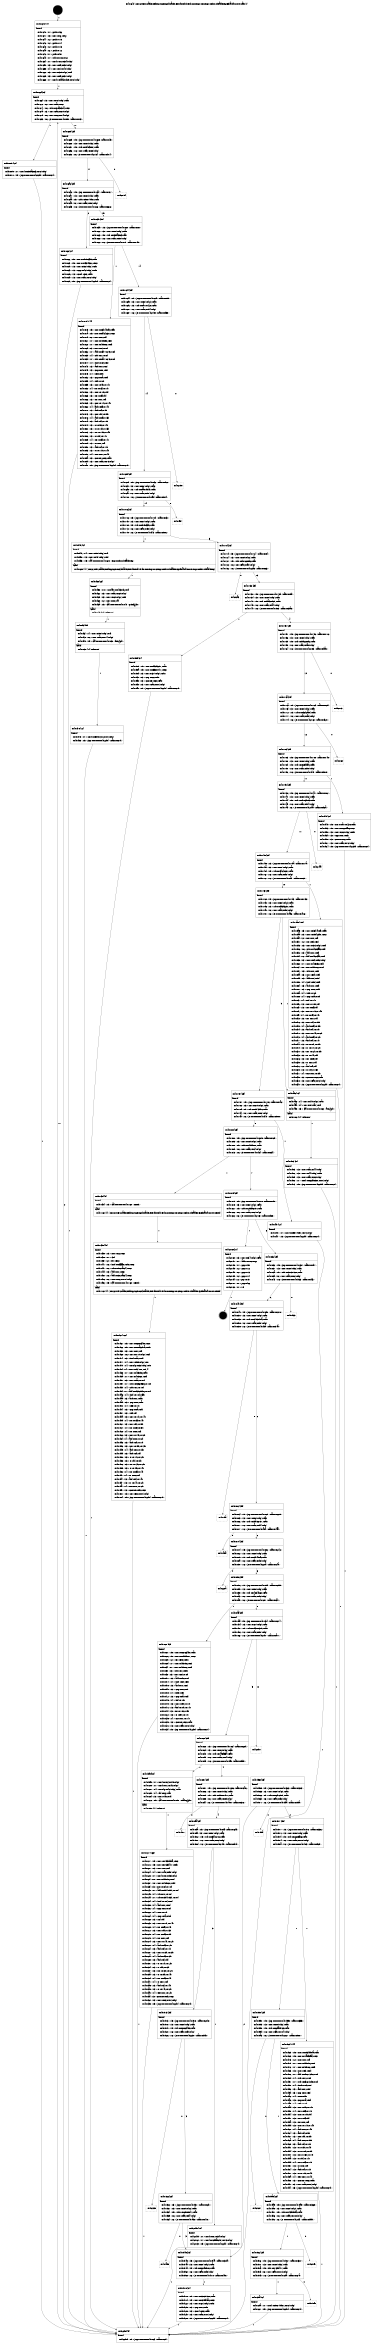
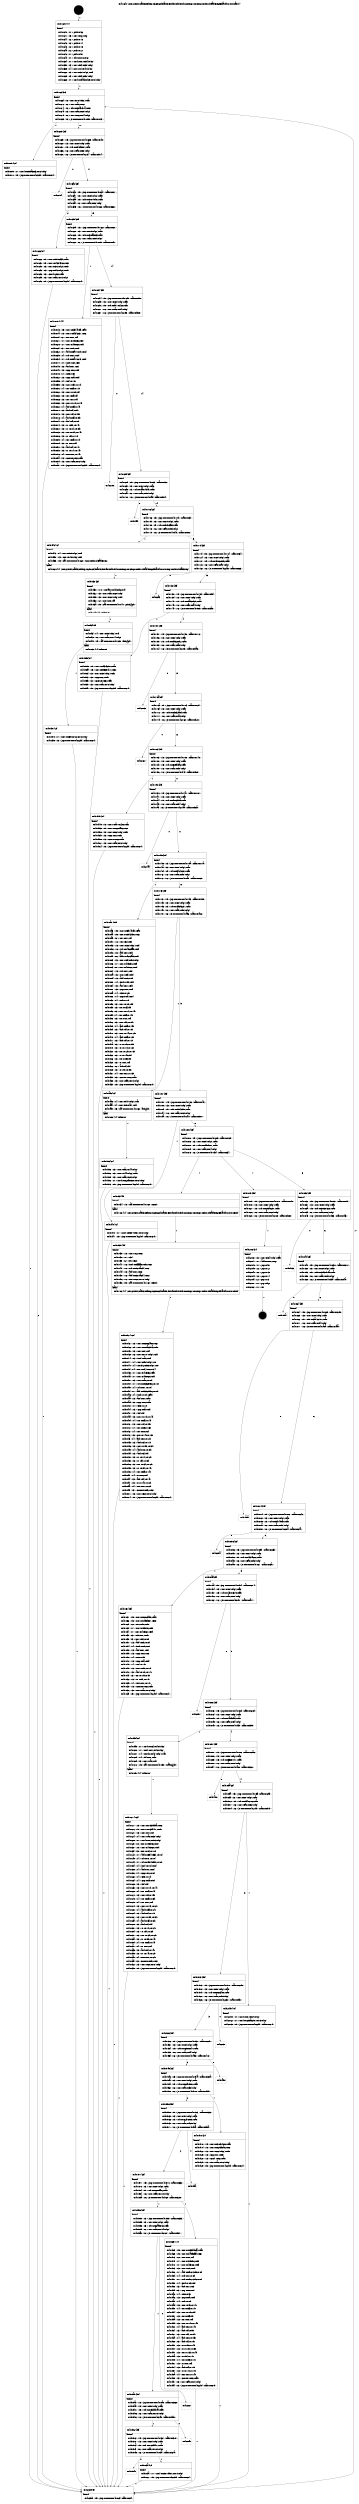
edge "0x401819 [25]" -> "0x401832 [25]": now "0x401800 [25]" -> "0x401832 [25]"
edge "0x4018af [25]" -> "0x4020b7": label " 10" -> " 0"
edge "0x40195e [25]" -> "0x401945 [25]": reversed
